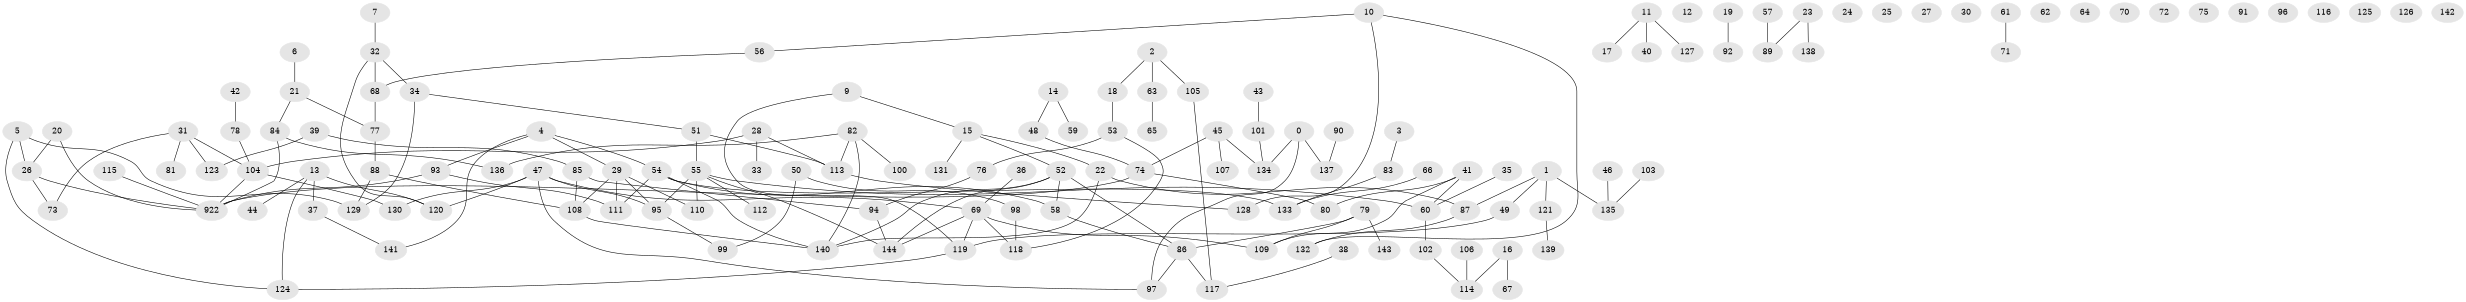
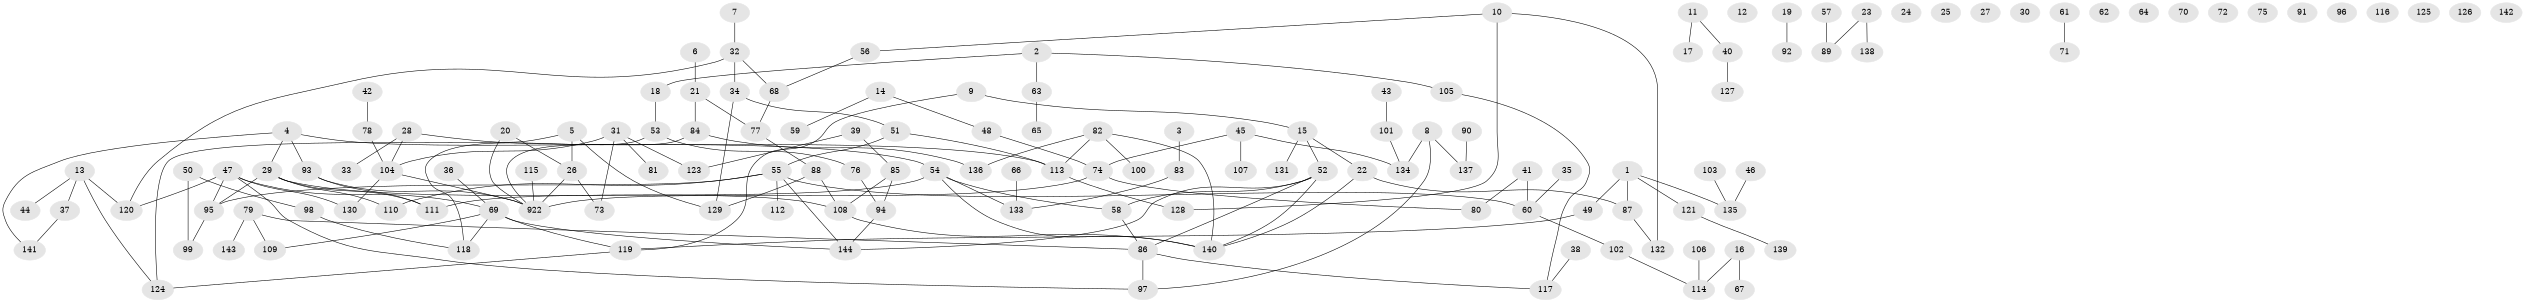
edge "11" -- "127": now "40" -- "127"
node "0": label "0" -> "8"
edge "41" -- "109": removed
